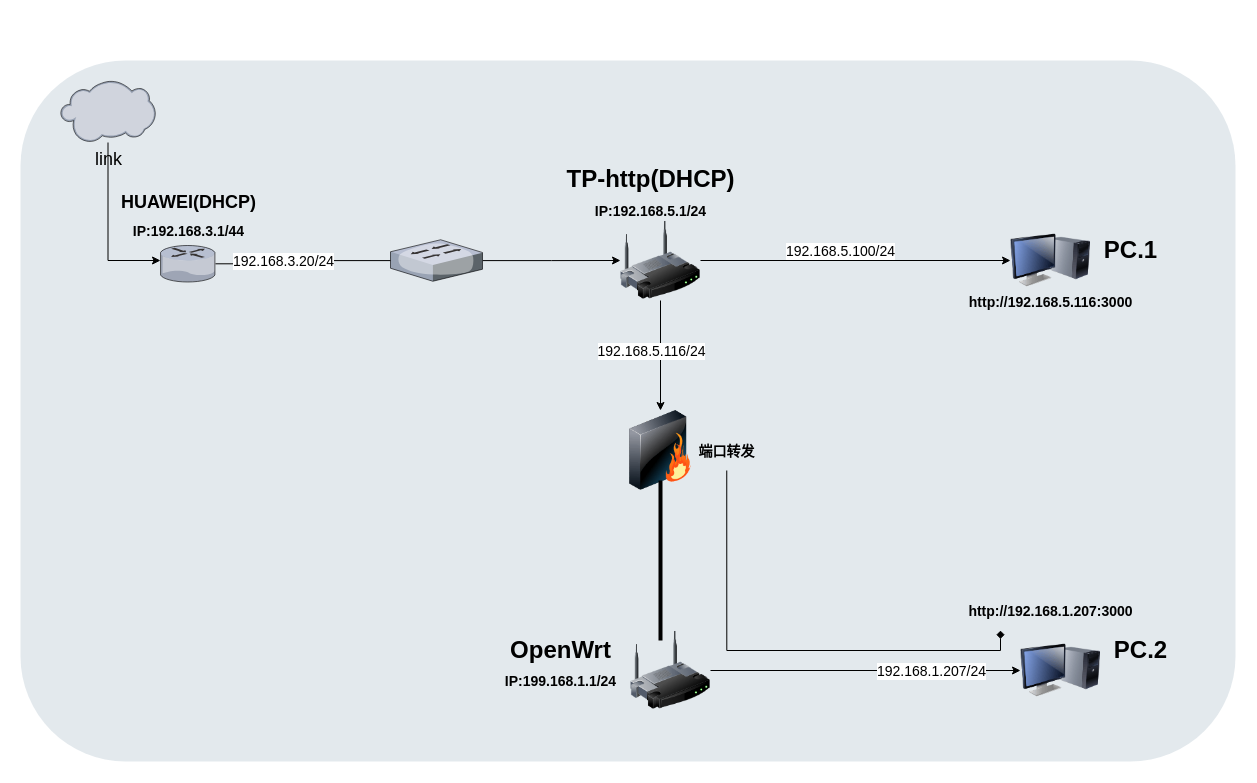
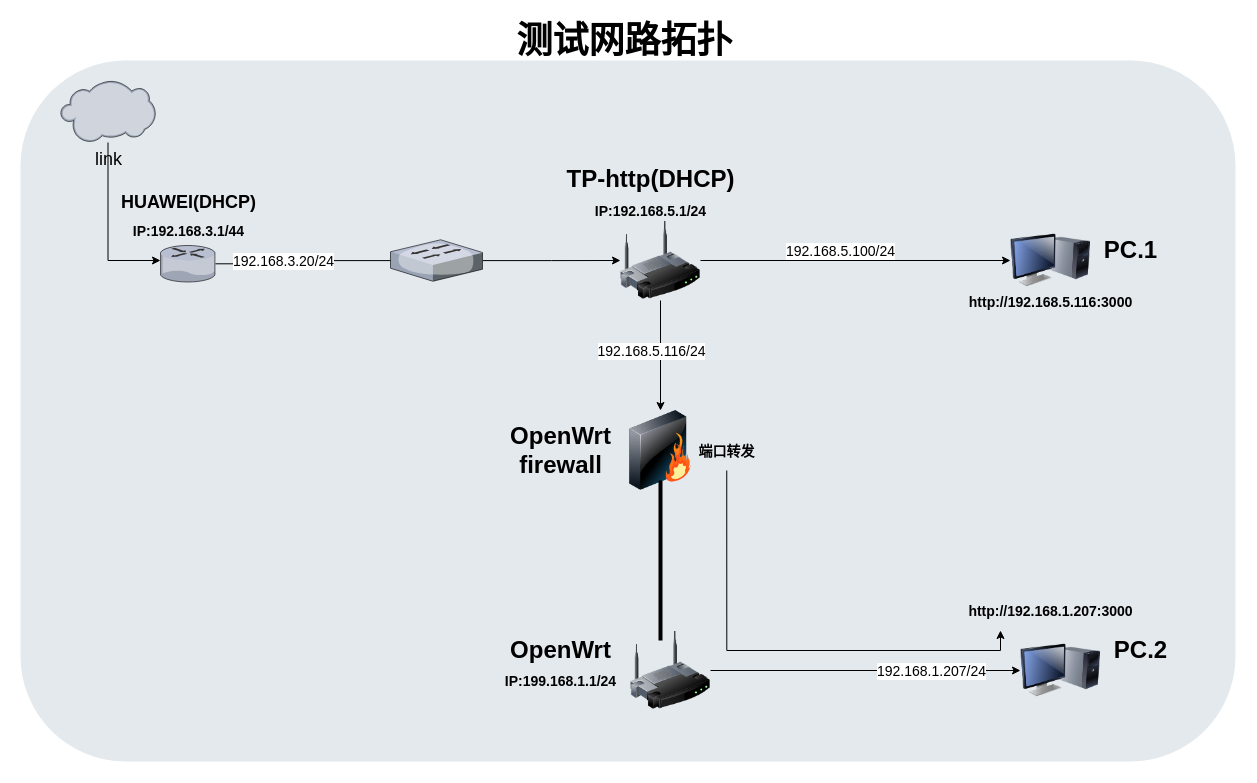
node "测试网路拓扑": added
node "OpenWrt firewall": added
edge "端口转发" -> "http://192.168.1.207:3000": arrowhead diamond -> classic
